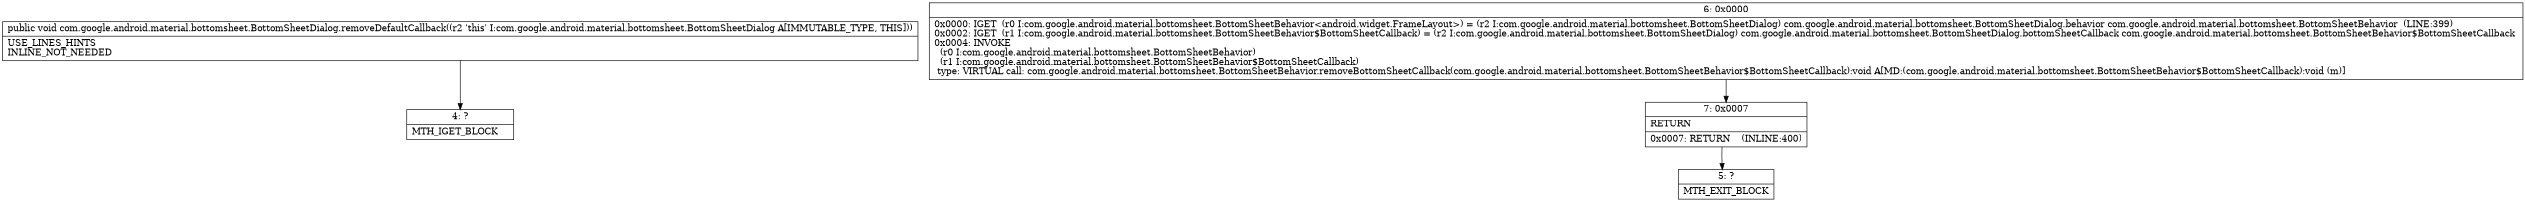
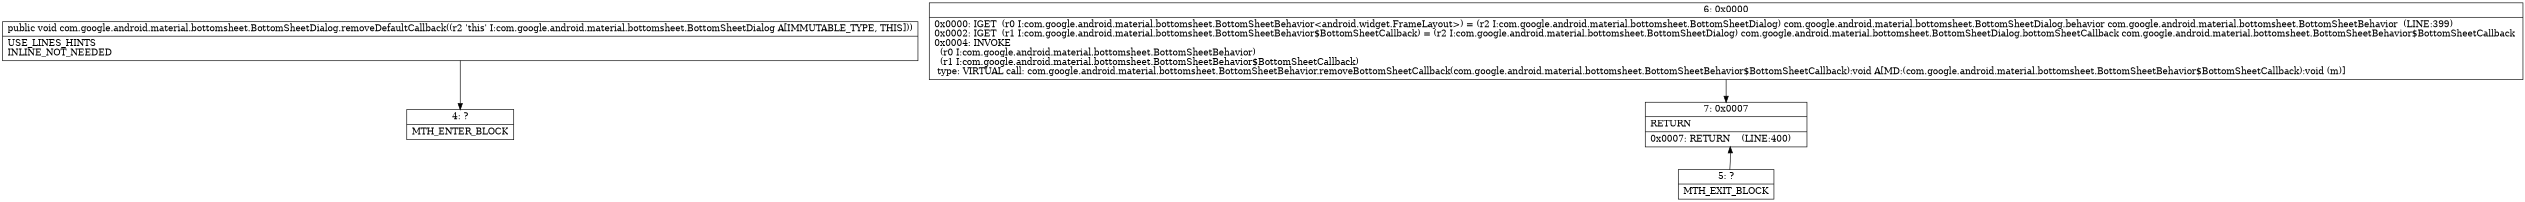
node "4: ?": text "MTH_IGET_BLOCK" -> "MTH_ENTER_BLOCK"
node "7: 0x0007": text "0x0007: RETURN    (INLINE:400)" -> "0x0007: RETURN    (LINE:400)"
edge "7: 0x0007" -> "5: ?": reversed
